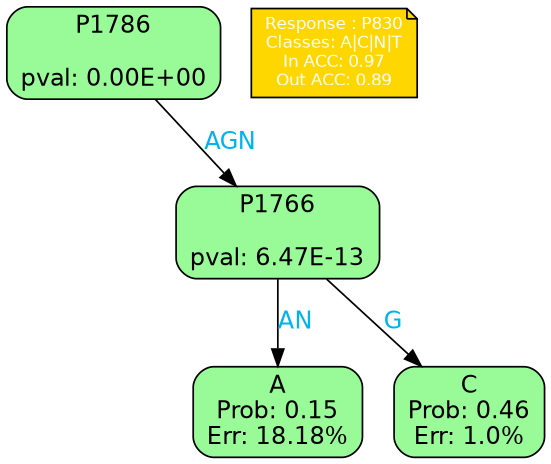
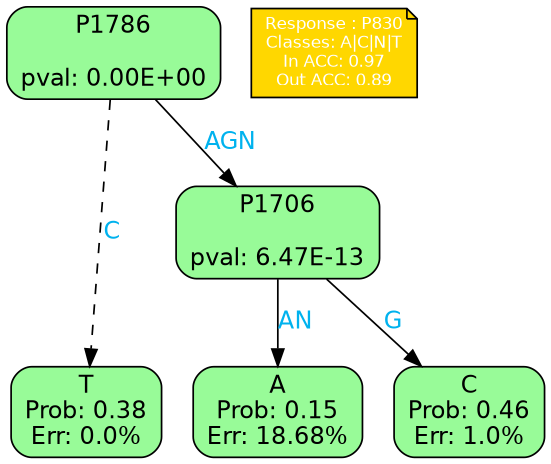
node "P1766 pval: 6.47E-13": label "P1766 pval: 6.47E-13" -> "P1706 pval: 6.47E-13"
node "T Prob: 0.38 Err: 0.0%": added
node "A Prob: 0.15 Err: 18.18%": label "A Prob: 0.15 Err: 18.18%" -> "A Prob: 0.15 Err: 18.68%"
